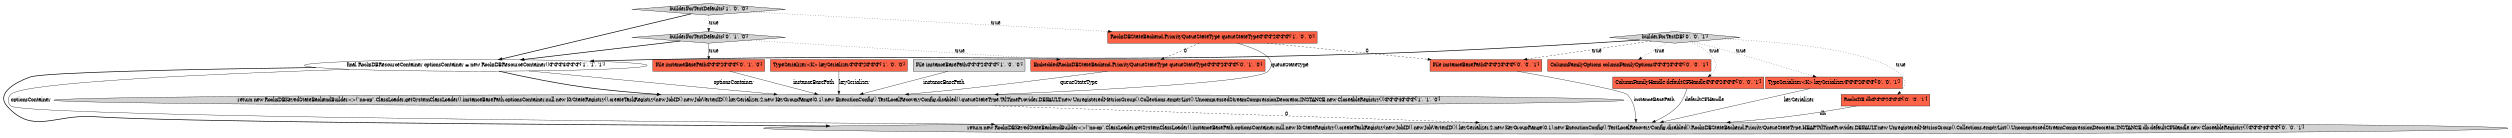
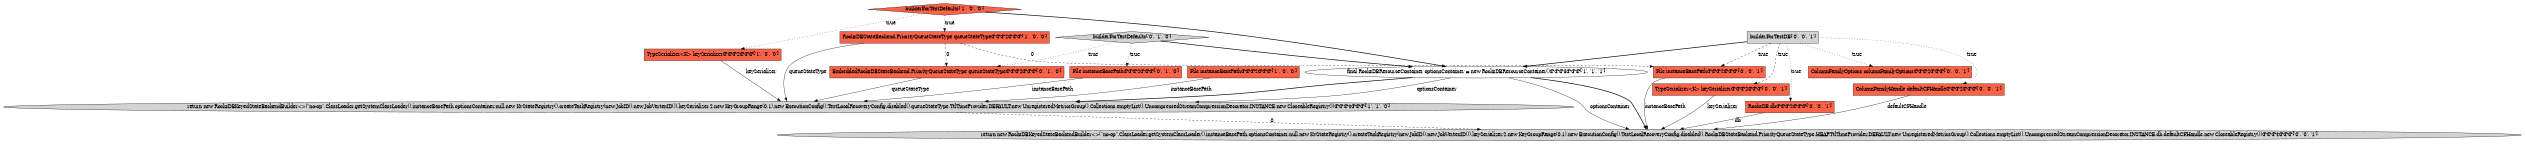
node "builderForTestDefaults['1', '0', '0']": fillcolor lightgray -> tomato
edge "builderForTestDefaults['1', '0', '0']" -> "builderForTestDefaults['0', '1', '0']": now "builderForTestDefaults['1', '0', '0']" -> "TypeSerializer<K> keySerializer@@@2@@@['1', '0', '0']"
node "builderForTestDB['0', '0', '1']": shape diamond -> box
edge "builderForTestDefaults['0', '1', '0']" -> "File instanceBasePath@@@2@@@['0', '1', '0']": style solid -> dotted
edge "builderForTestDB['0', '0', '1']" -> "TypeSerializer<K> keySerializer@@@2@@@['0', '0', '1']": style dotted -> dashed
node "File instanceBasePath@@@2@@@['1', '0', '0']": fillcolor lightgray -> tomato
